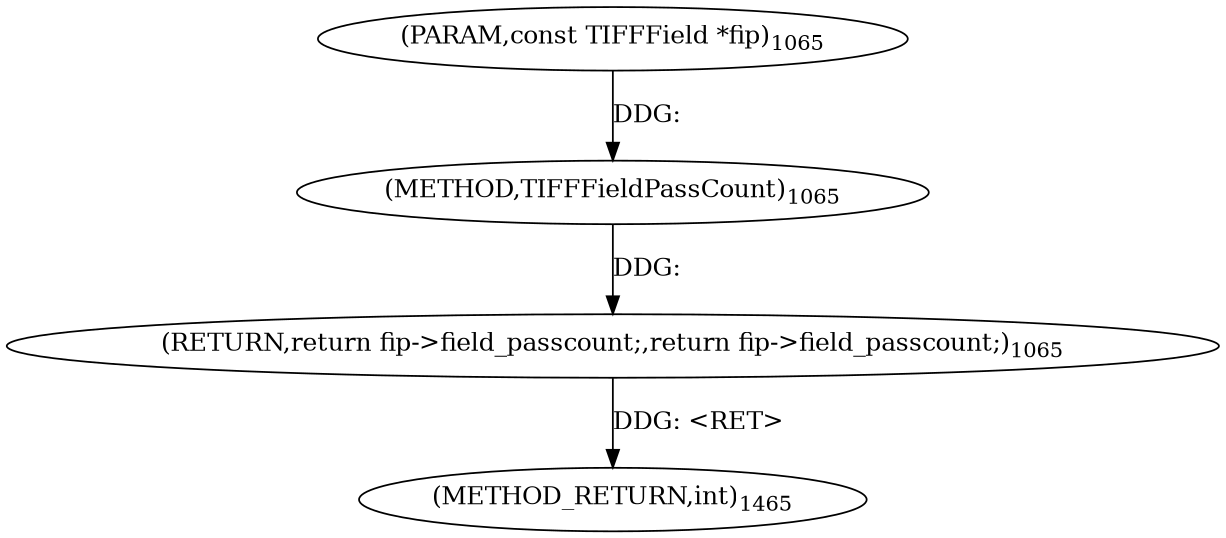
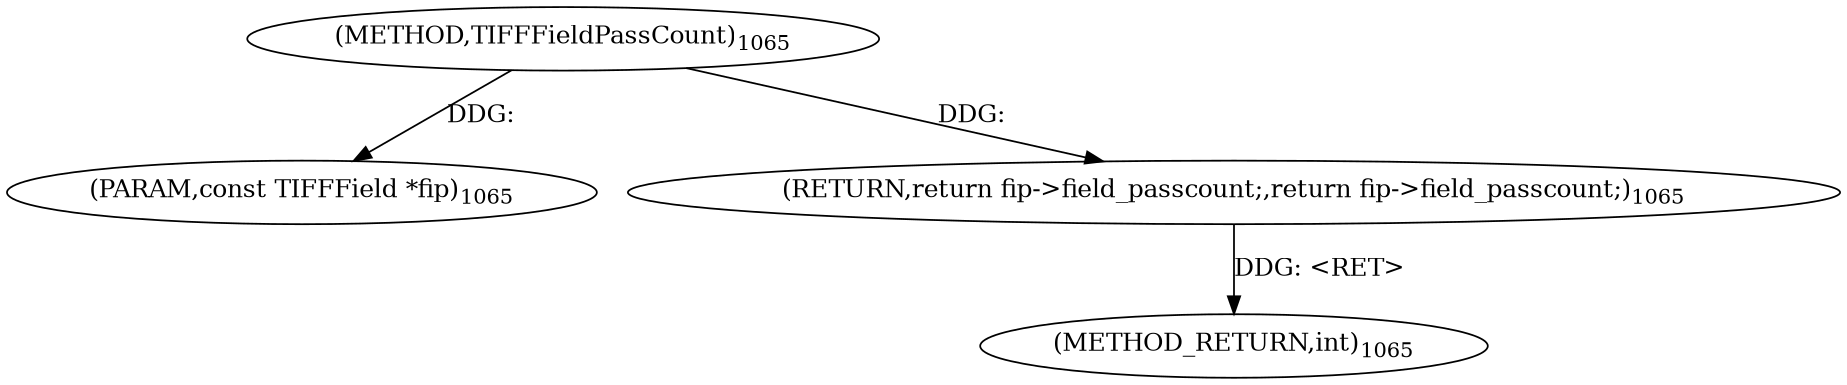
edge "(PARAM,const TIFFField *fip)" -> "(METHOD,TIFFFieldPassCount)": reversed
node "(METHOD_RETURN,int)": text "1465" -> "1065"
